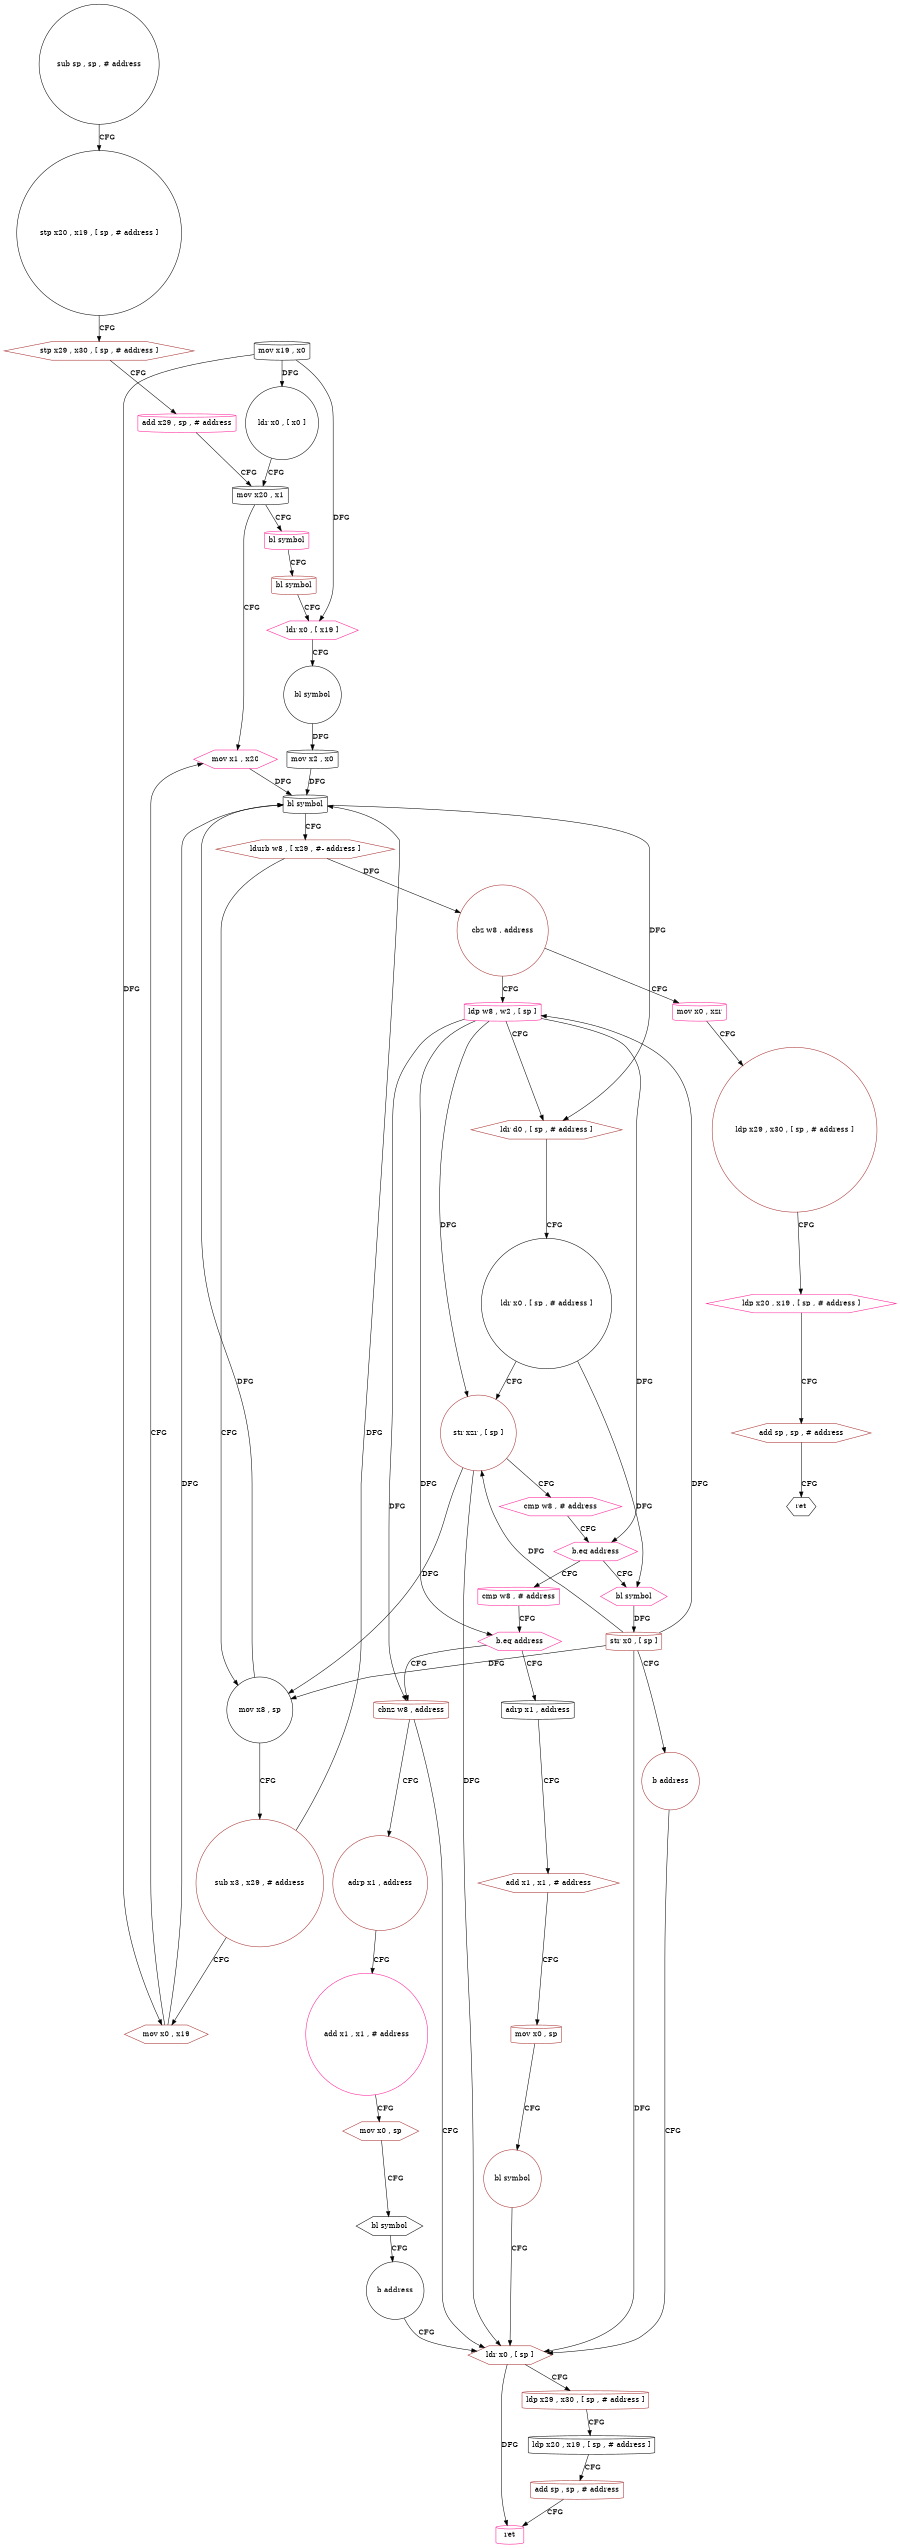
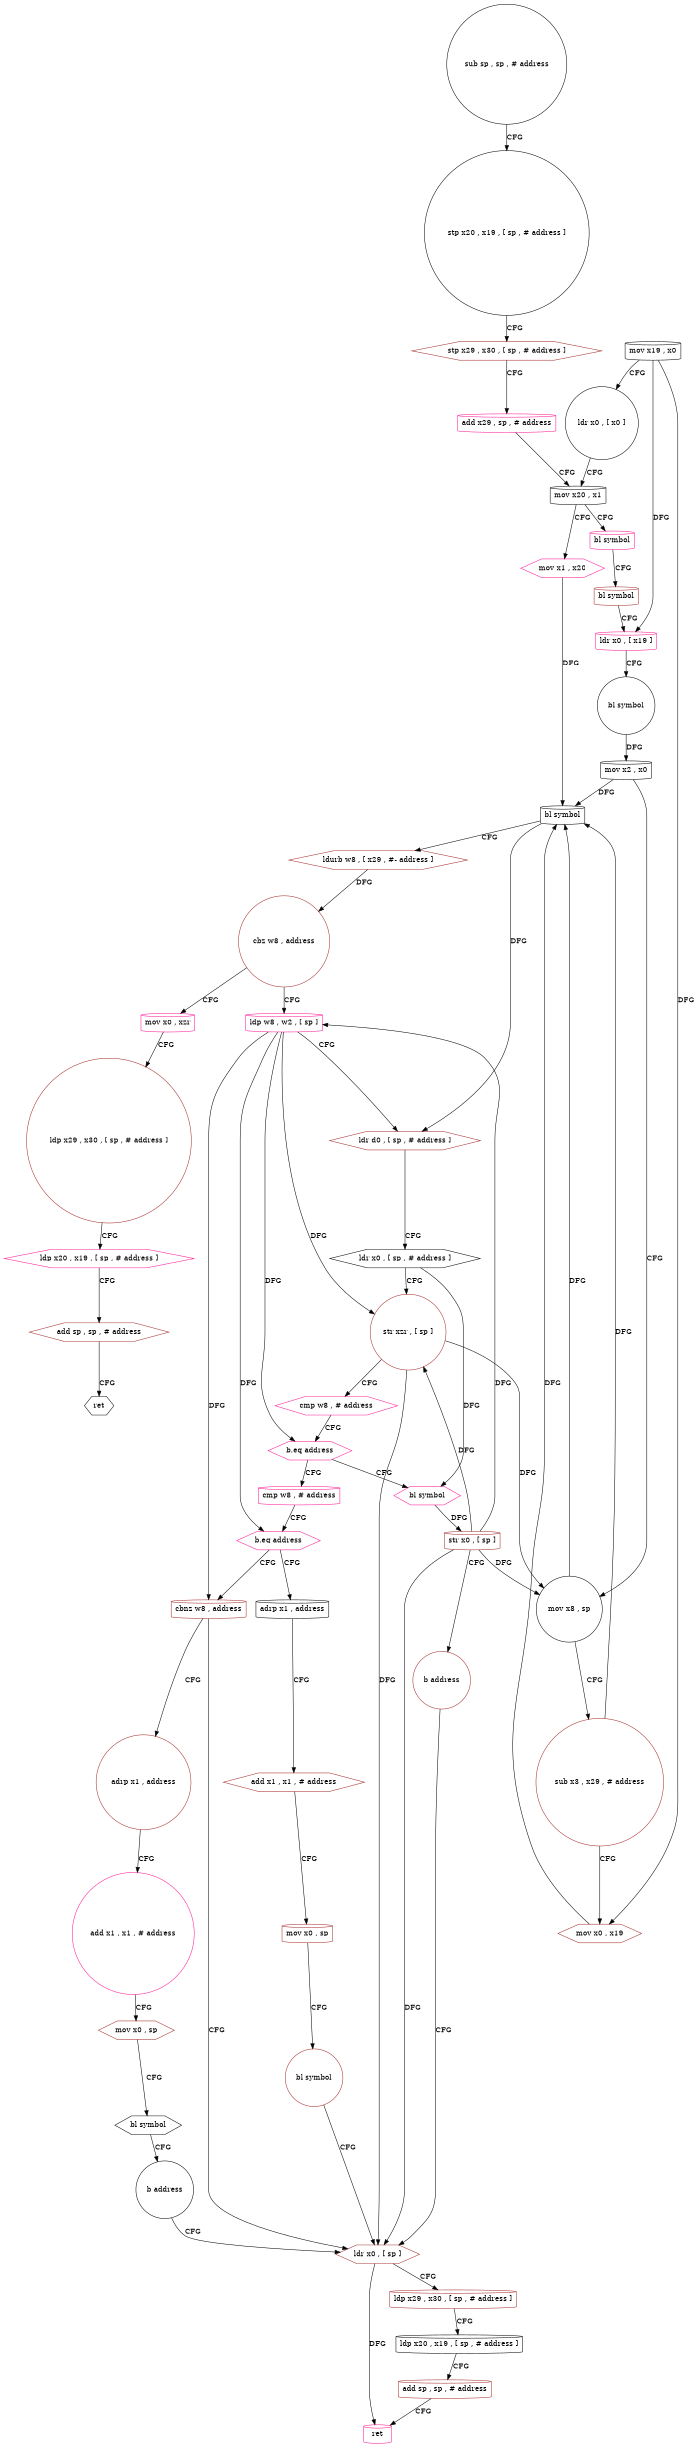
edge "mov x19 , x0" -> "ldr x0 , [ x0 ]": label "DFG" -> "CFG"
node "ldr x0 , [ x19 ]": shape hexagon -> cylinder
edge "ldurb w8 , [ x29 , #- address ]" -> "mov x8 , sp": now "mov x2 , x0" -> "mov x8 , sp"
node "ldr x0 , [ sp , # address ]": shape circle -> hexagon
edge "mov x0 , x19" -> "mov x1 , x20": removed, label "CFG"
